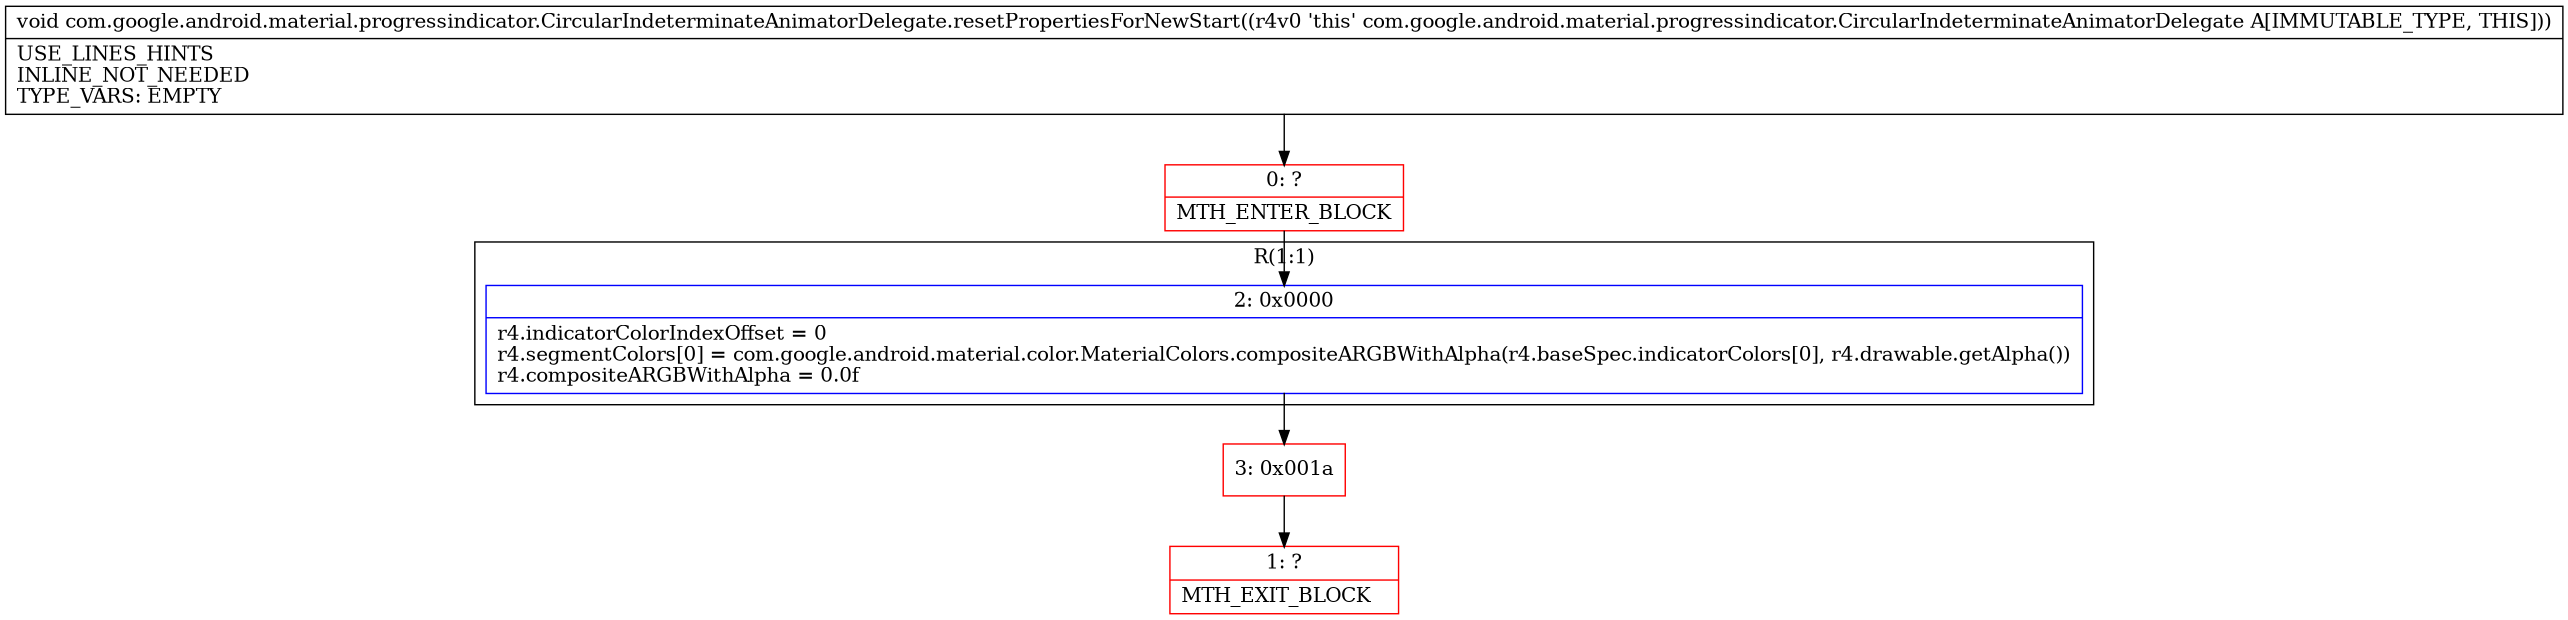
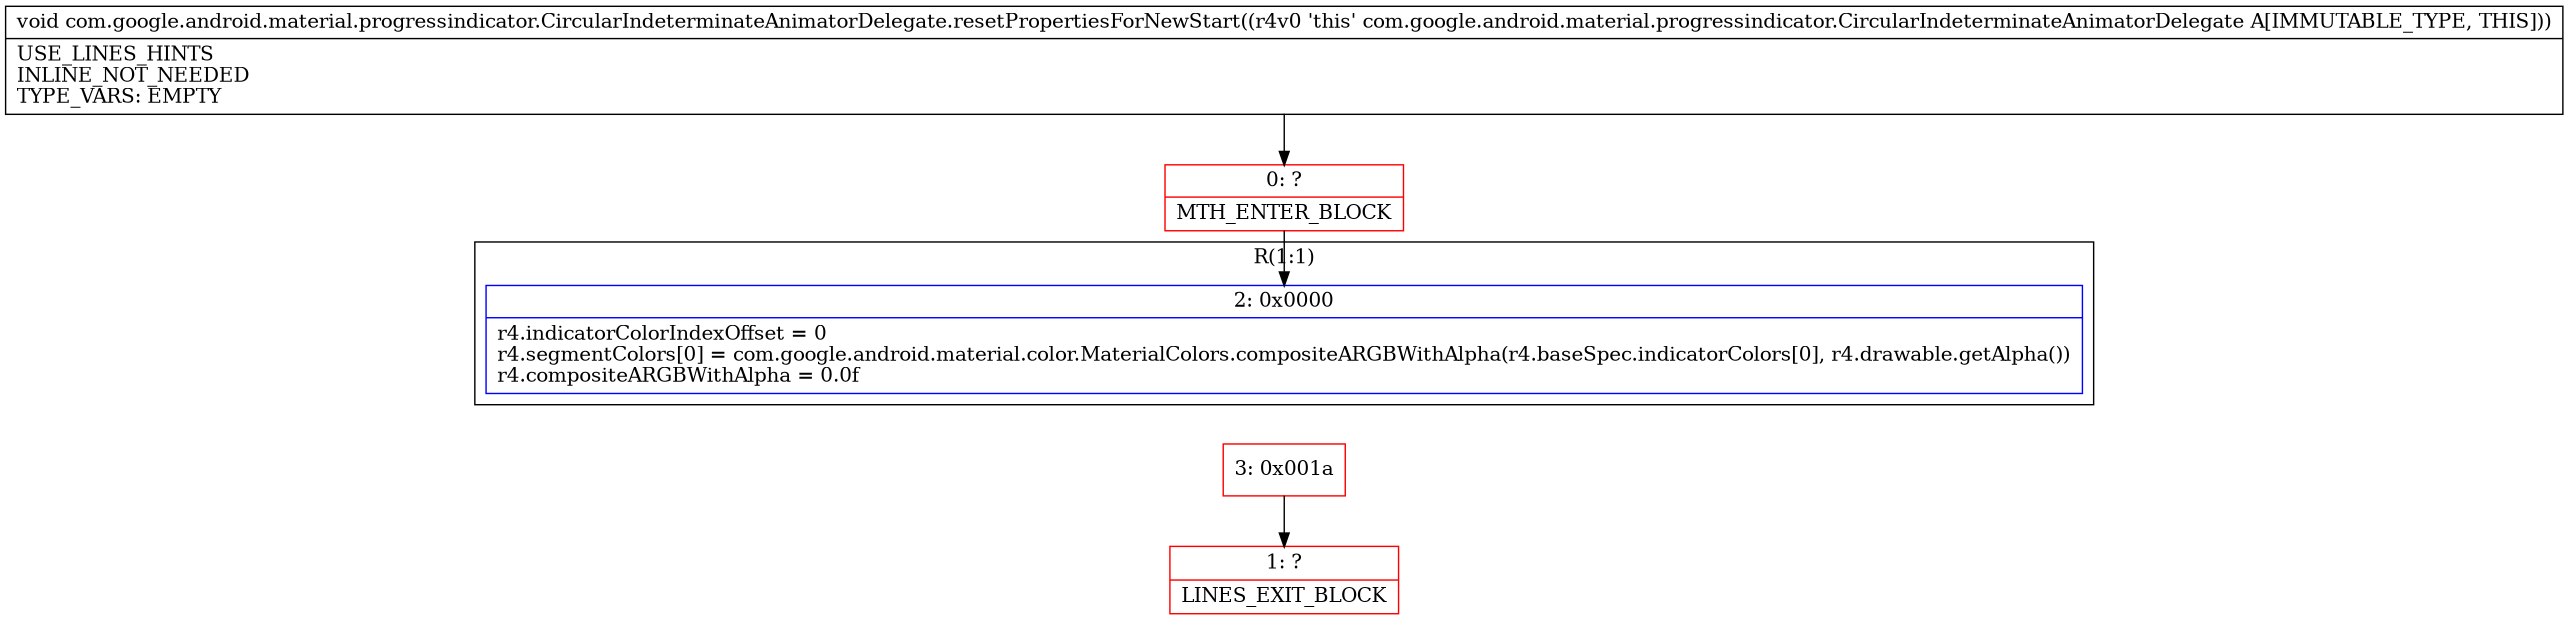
edge "2: 0x0000" -> "3: 0x001a": removed
node "1: ?": text "MTH_EXIT_BLOCK" -> "LINES_EXIT_BLOCK"
